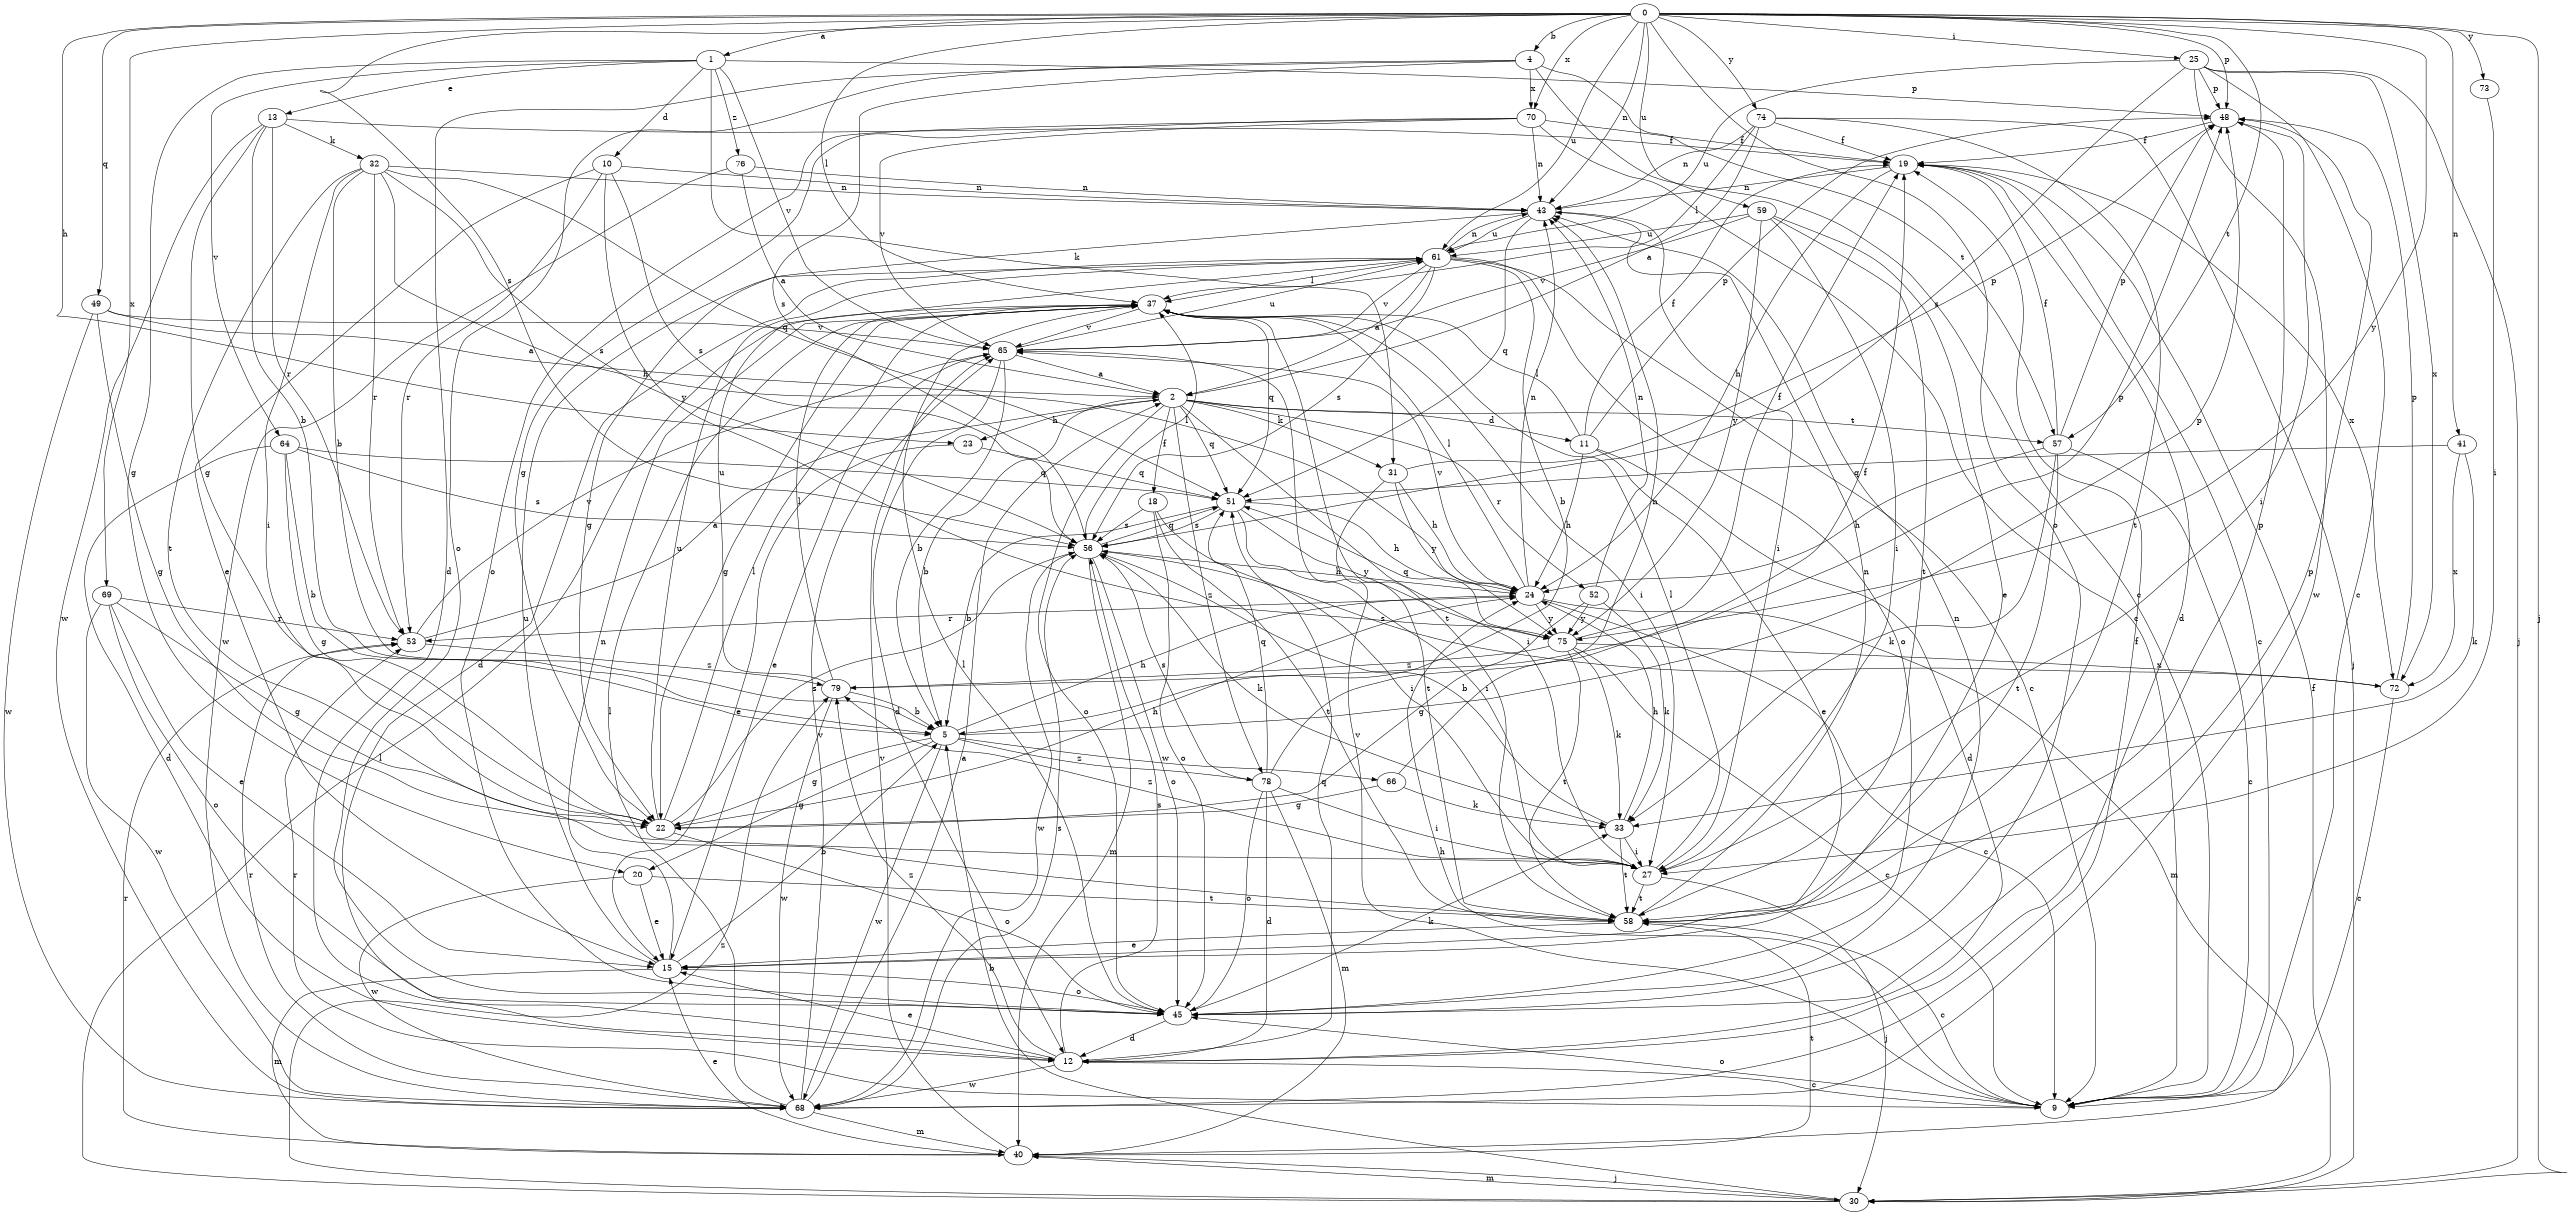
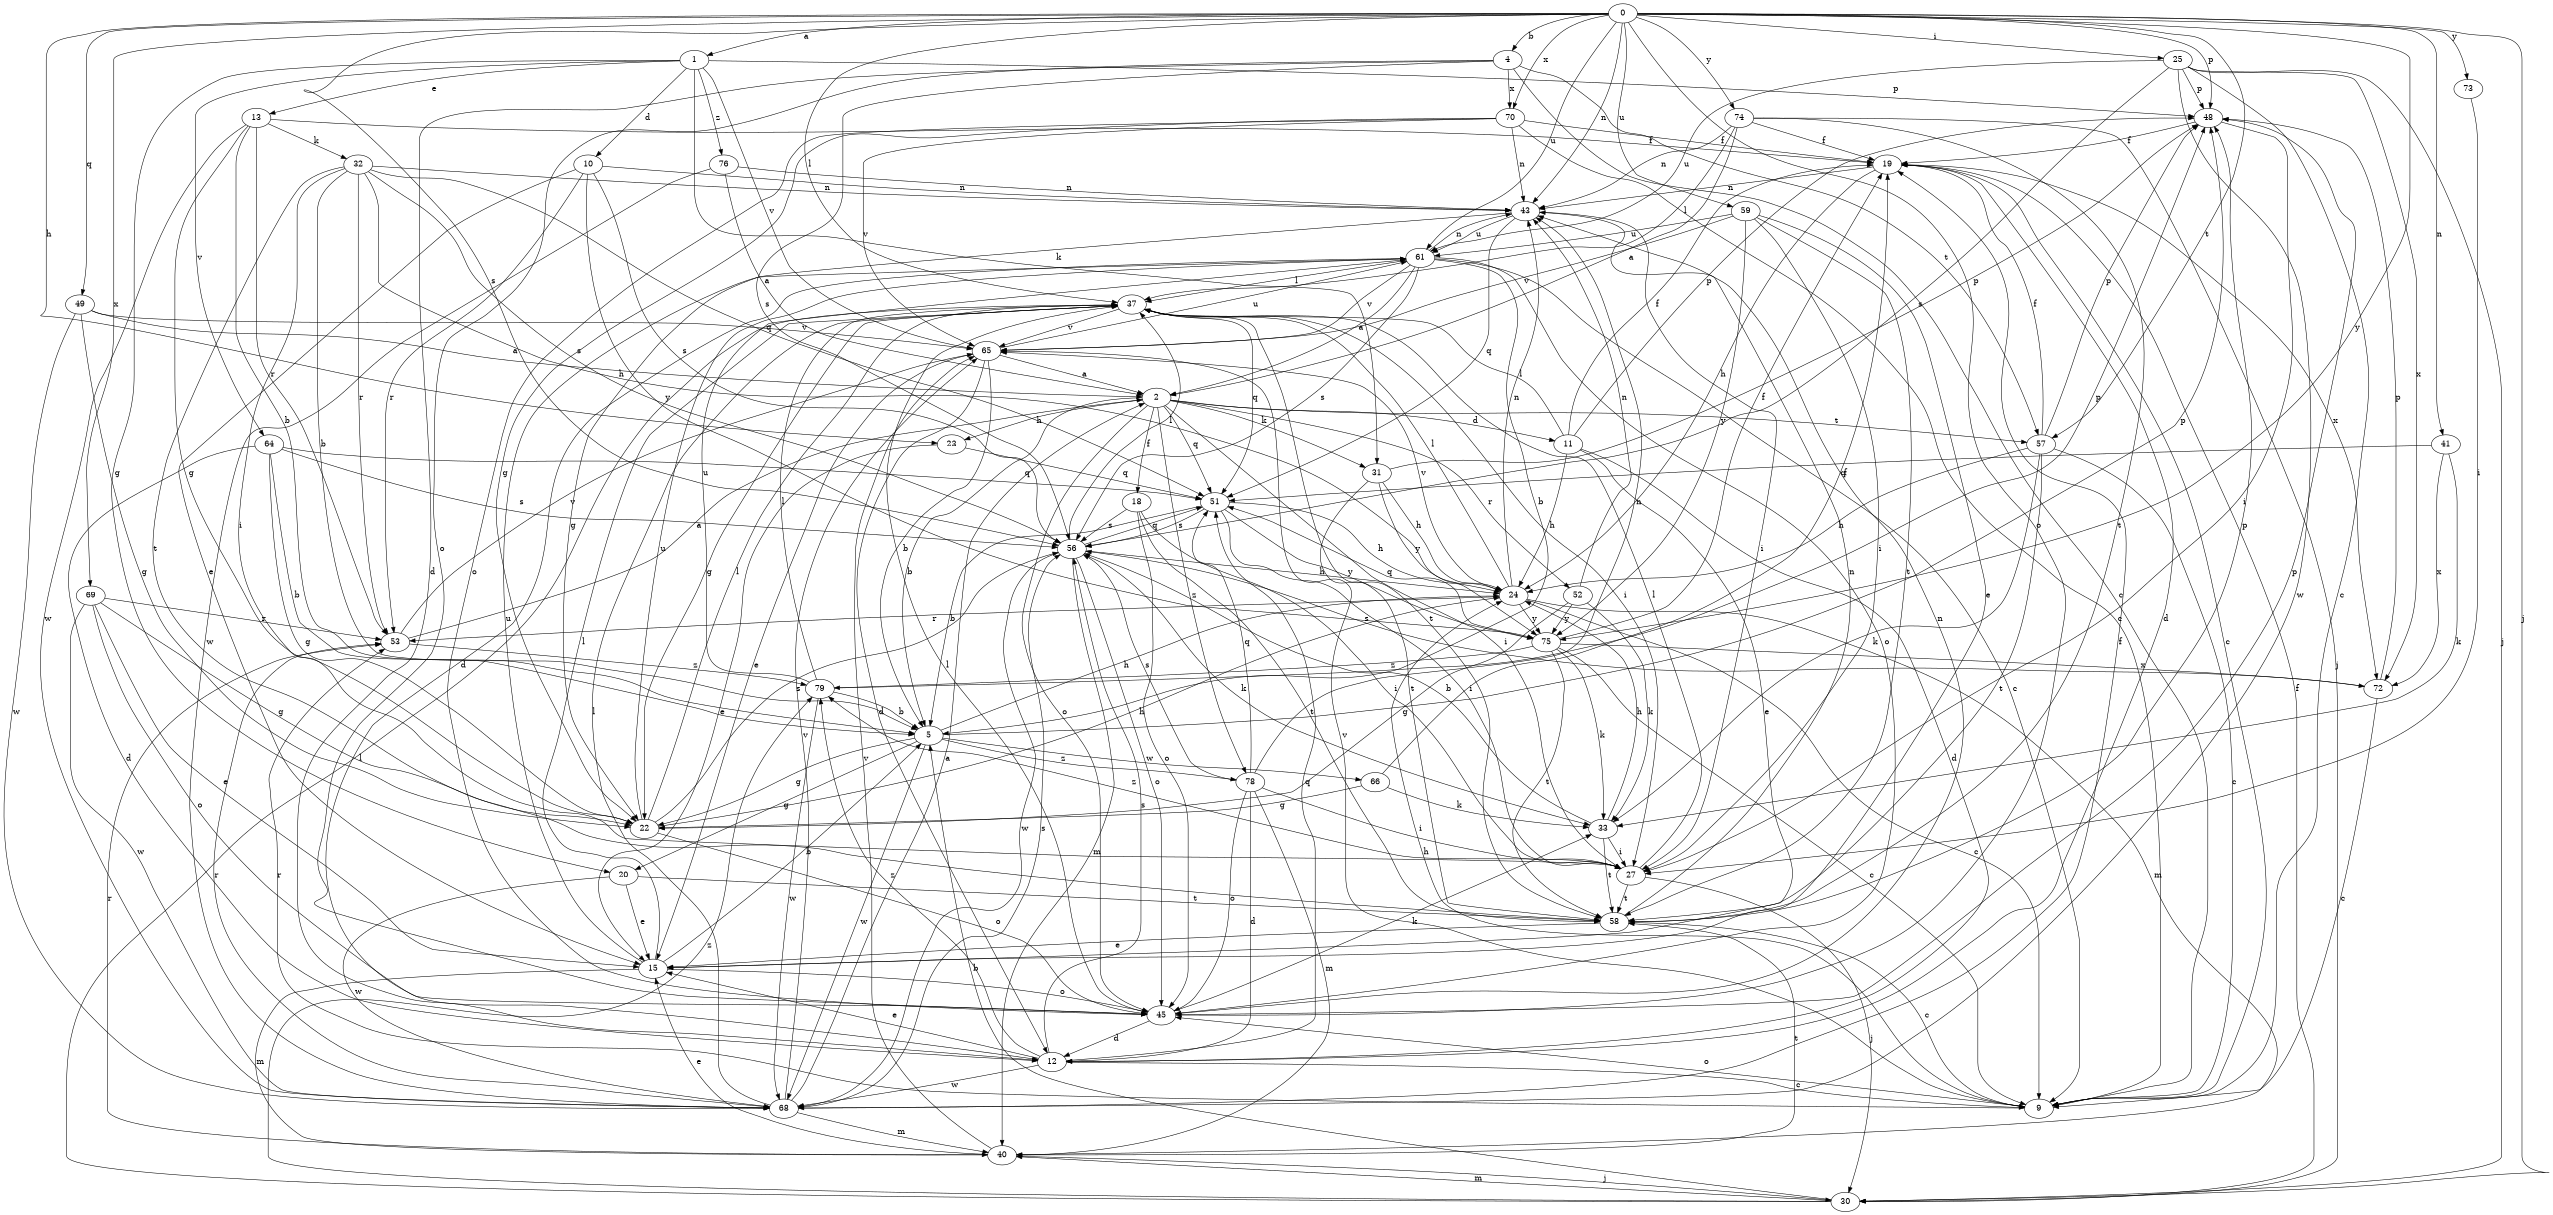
edge "15" -> "37": label "n" -> "l"
